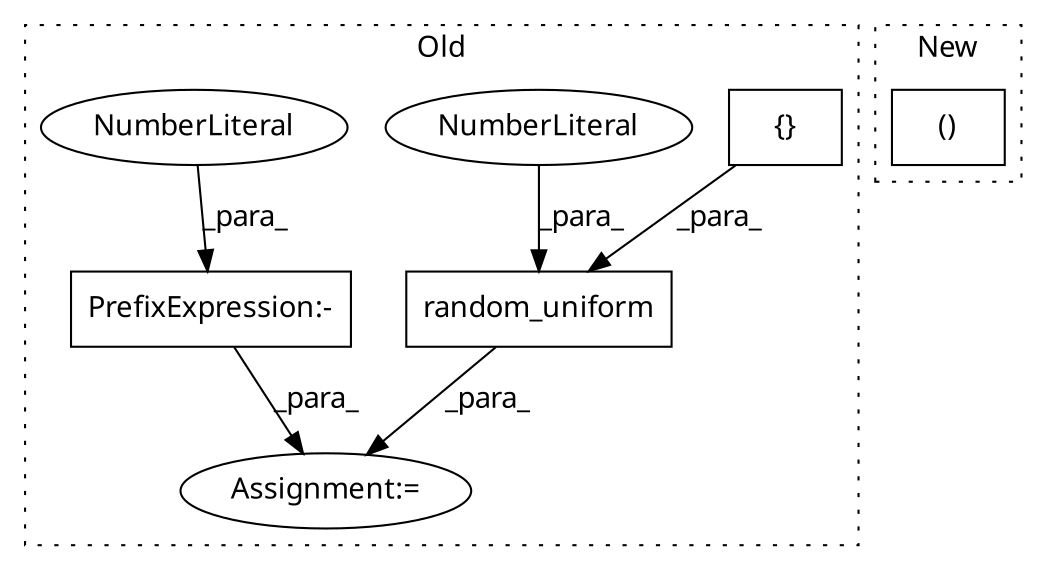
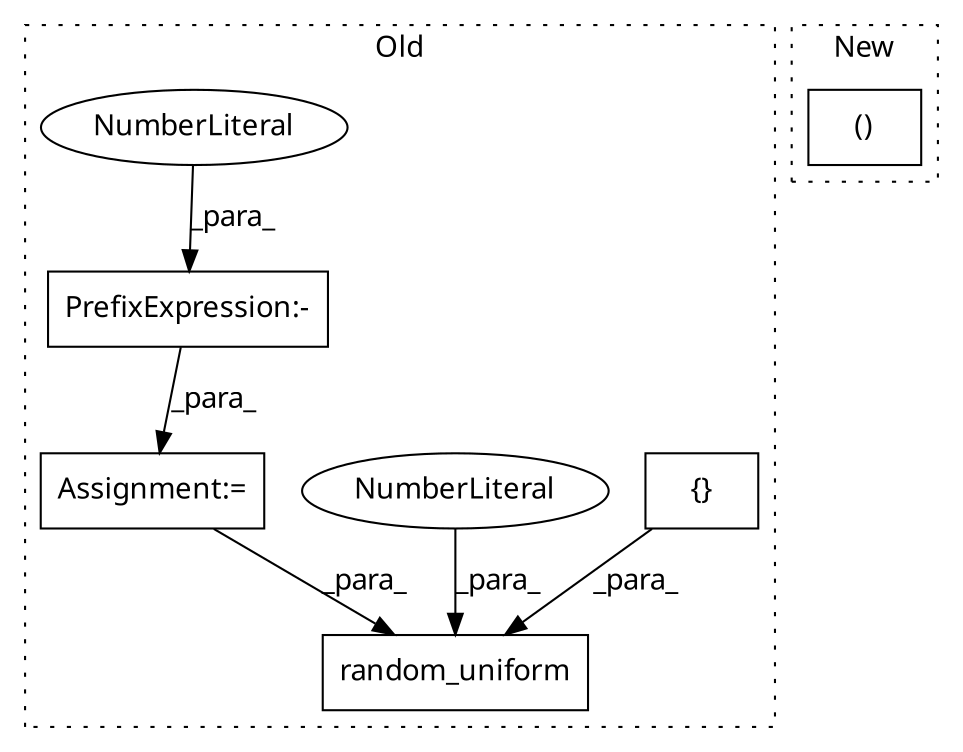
edge "random_uniform" -> "Assignment:=": reversed
node "Assignment:=": shape ellipse -> box
